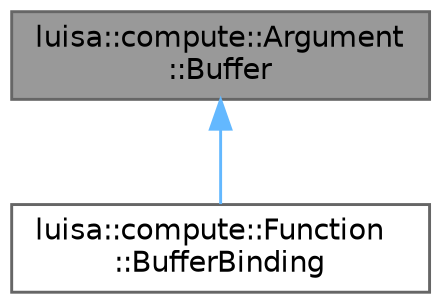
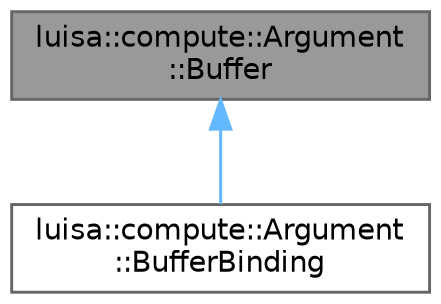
node "luisa::compute::Function ::BufferBinding": label "luisa::compute::Function ::BufferBinding" -> "luisa::compute::Argument ::BufferBinding"
